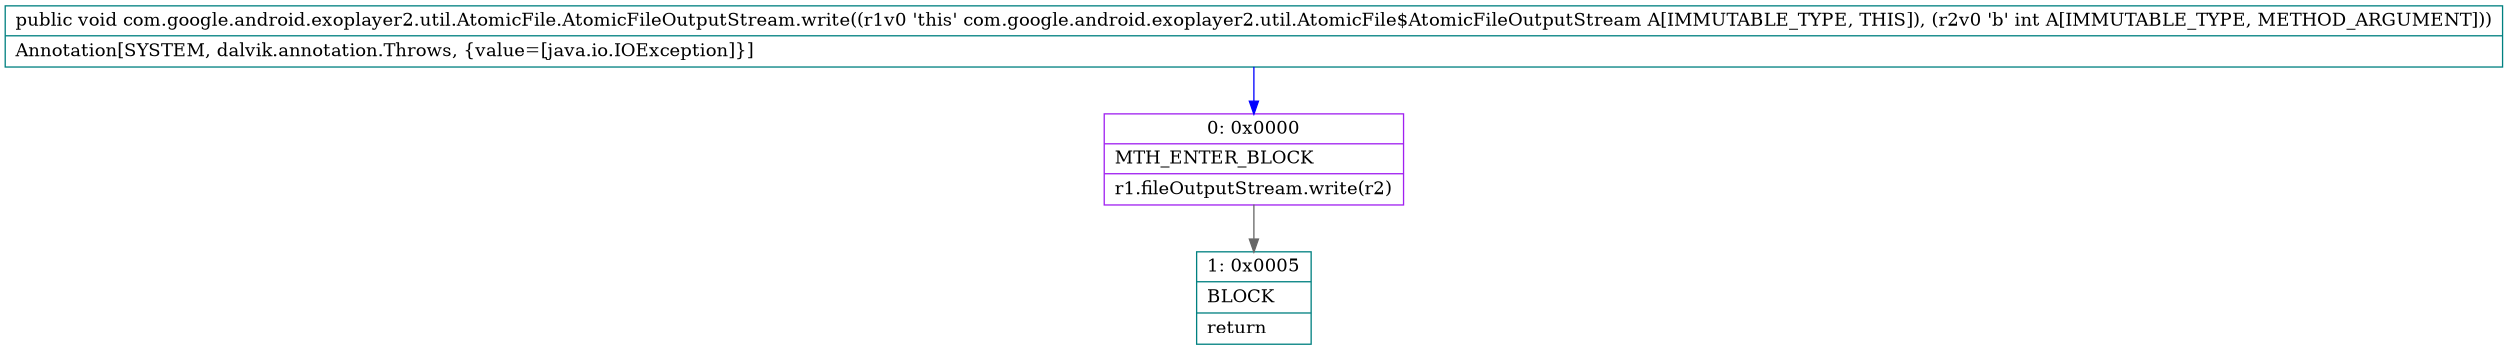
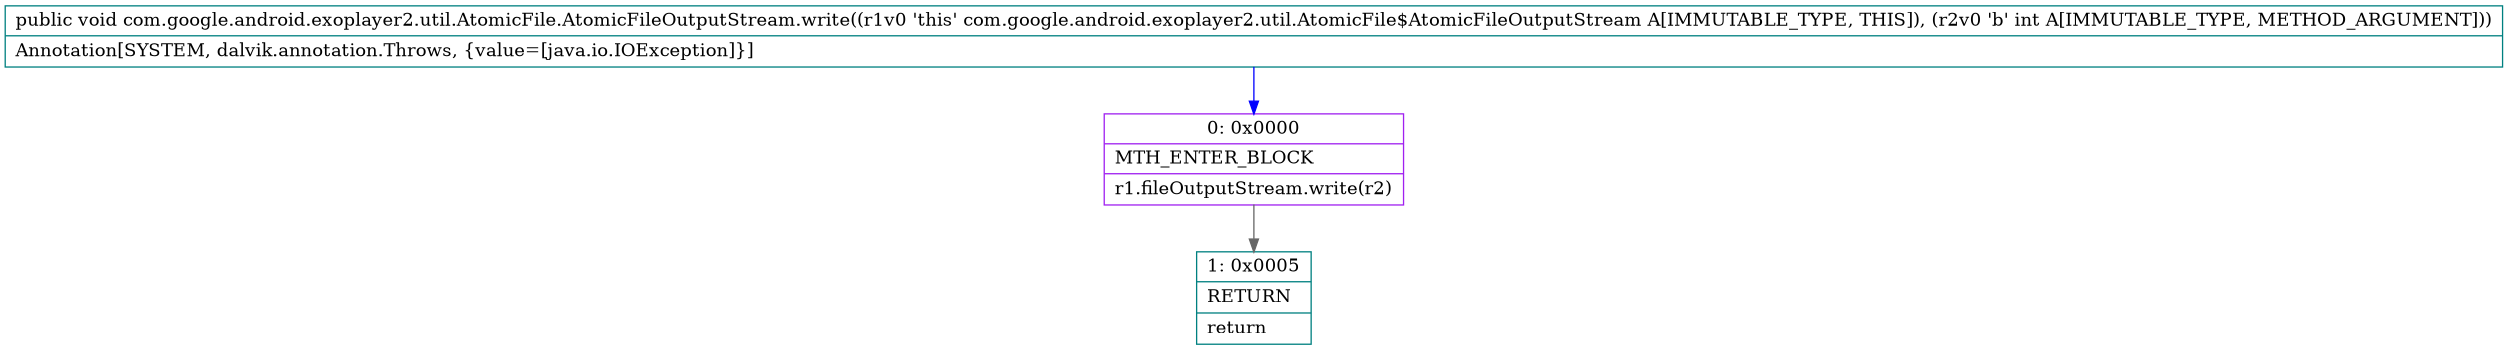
node "1: 0x0005": text "BLOCK" -> "RETURN"
